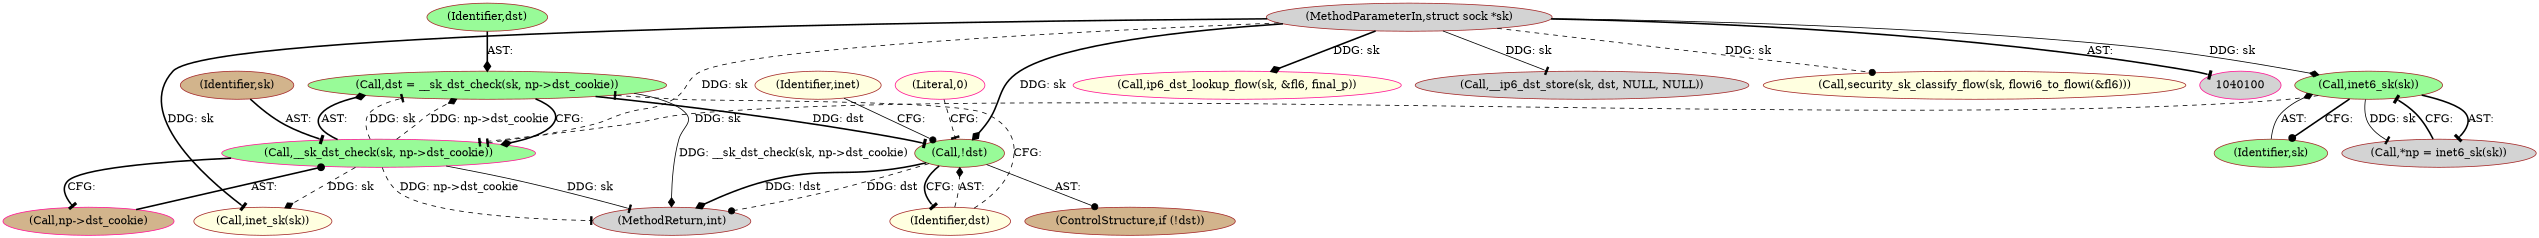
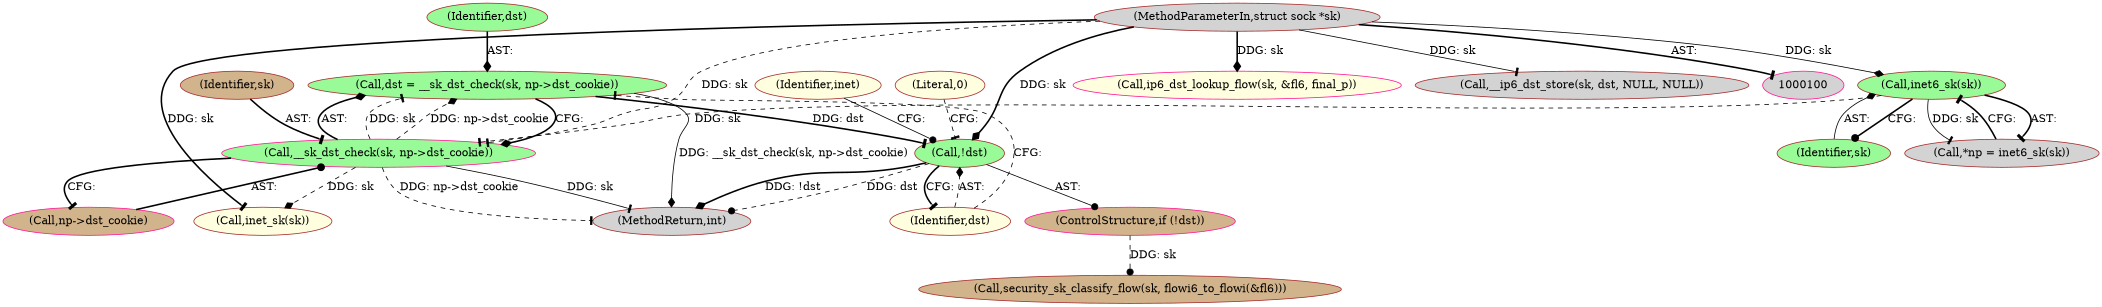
edge "(MethodParameterIn,struct sock *sk)" -> "(Call,security_sk_classify_flow(sk, flowi6_to_flowi(&fl6)))": now "(ControlStructure,if (!dst))" -> "(Call,security_sk_classify_flow(sk, flowi6_to_flowi(&fl6)))"
node "(Literal,0)": color deeppink -> brown
node "(Call,security_sk_classify_flow(sk, flowi6_to_flowi(&fl6)))": fillcolor lightyellow -> tan
node "1040100": label "1040100" -> "1000100"
node "(ControlStructure,if (!dst))": color brown -> deeppink
